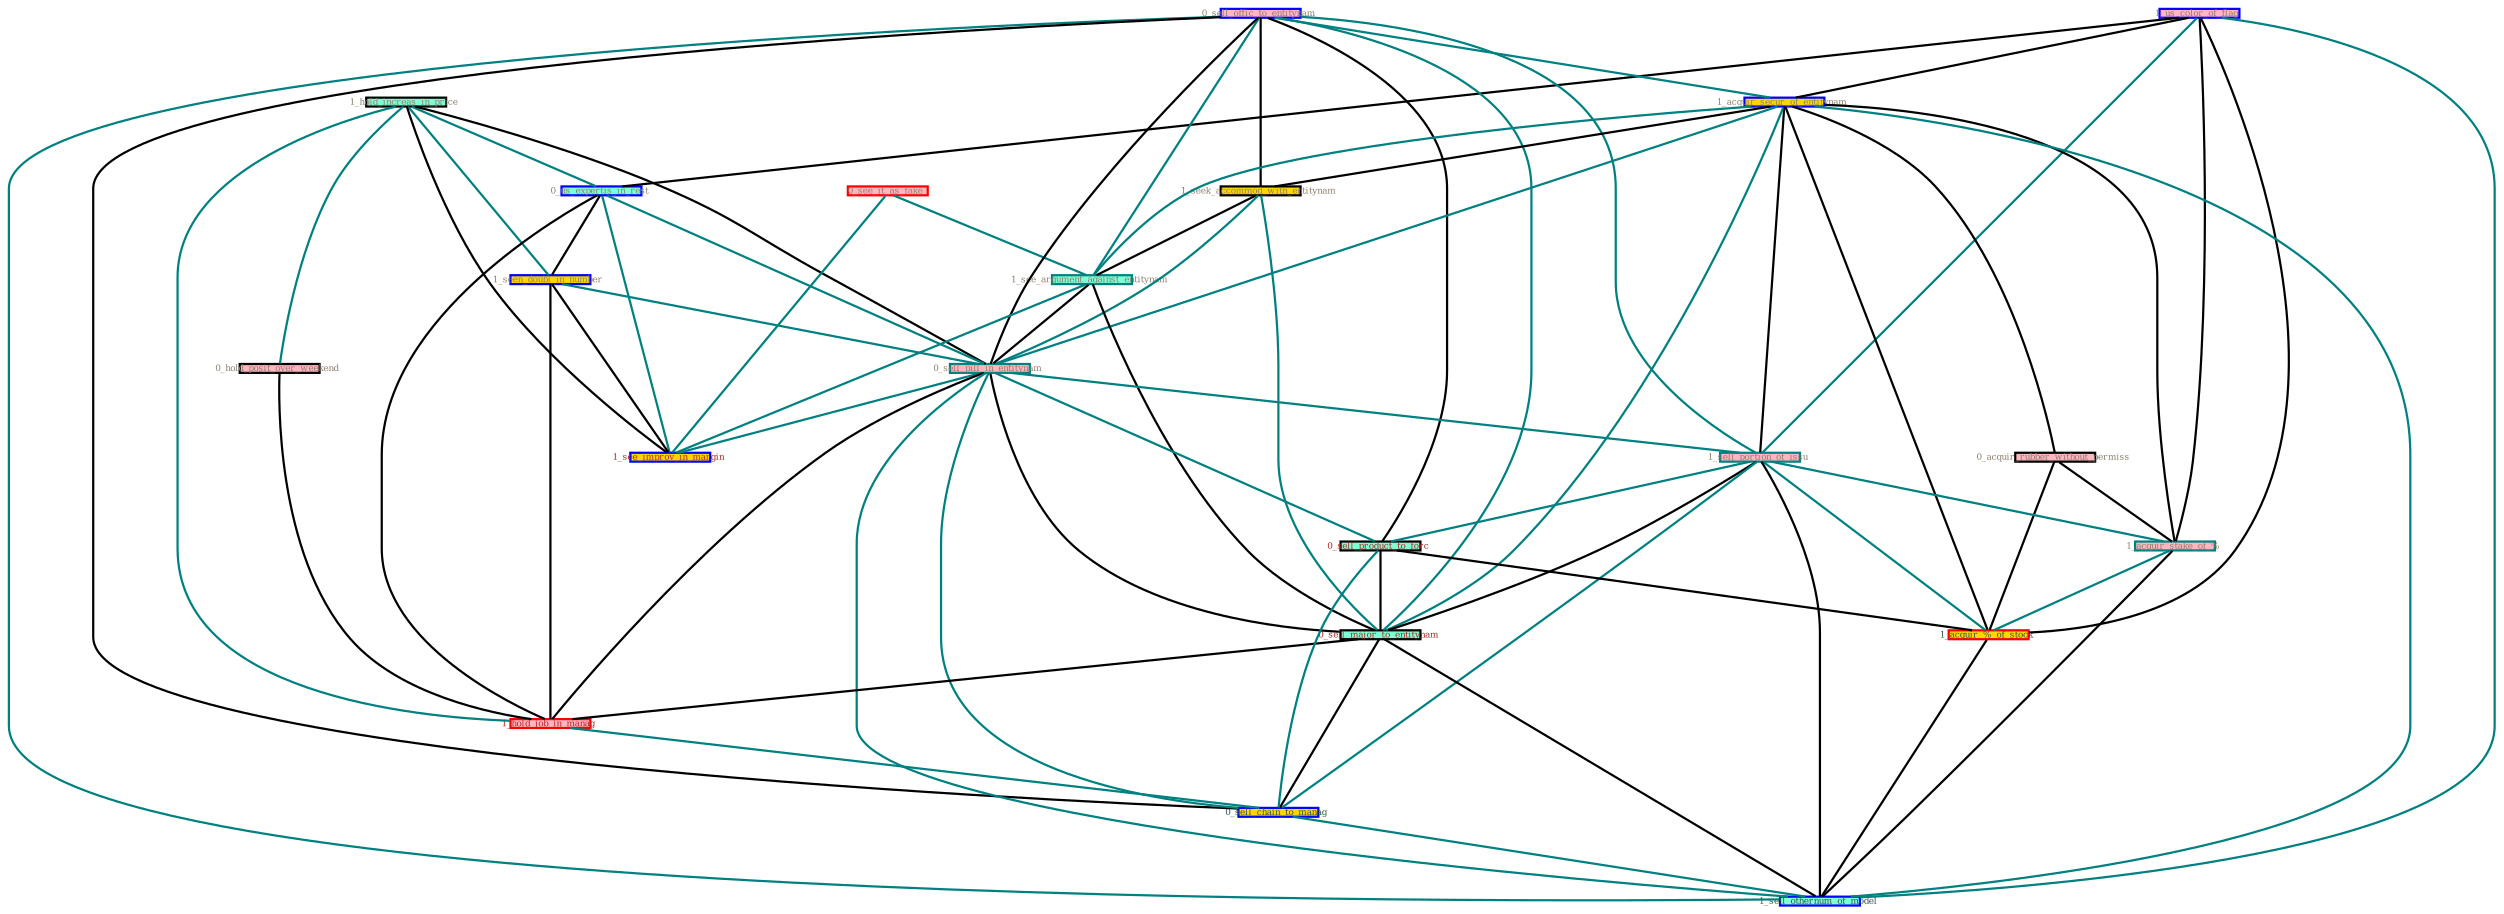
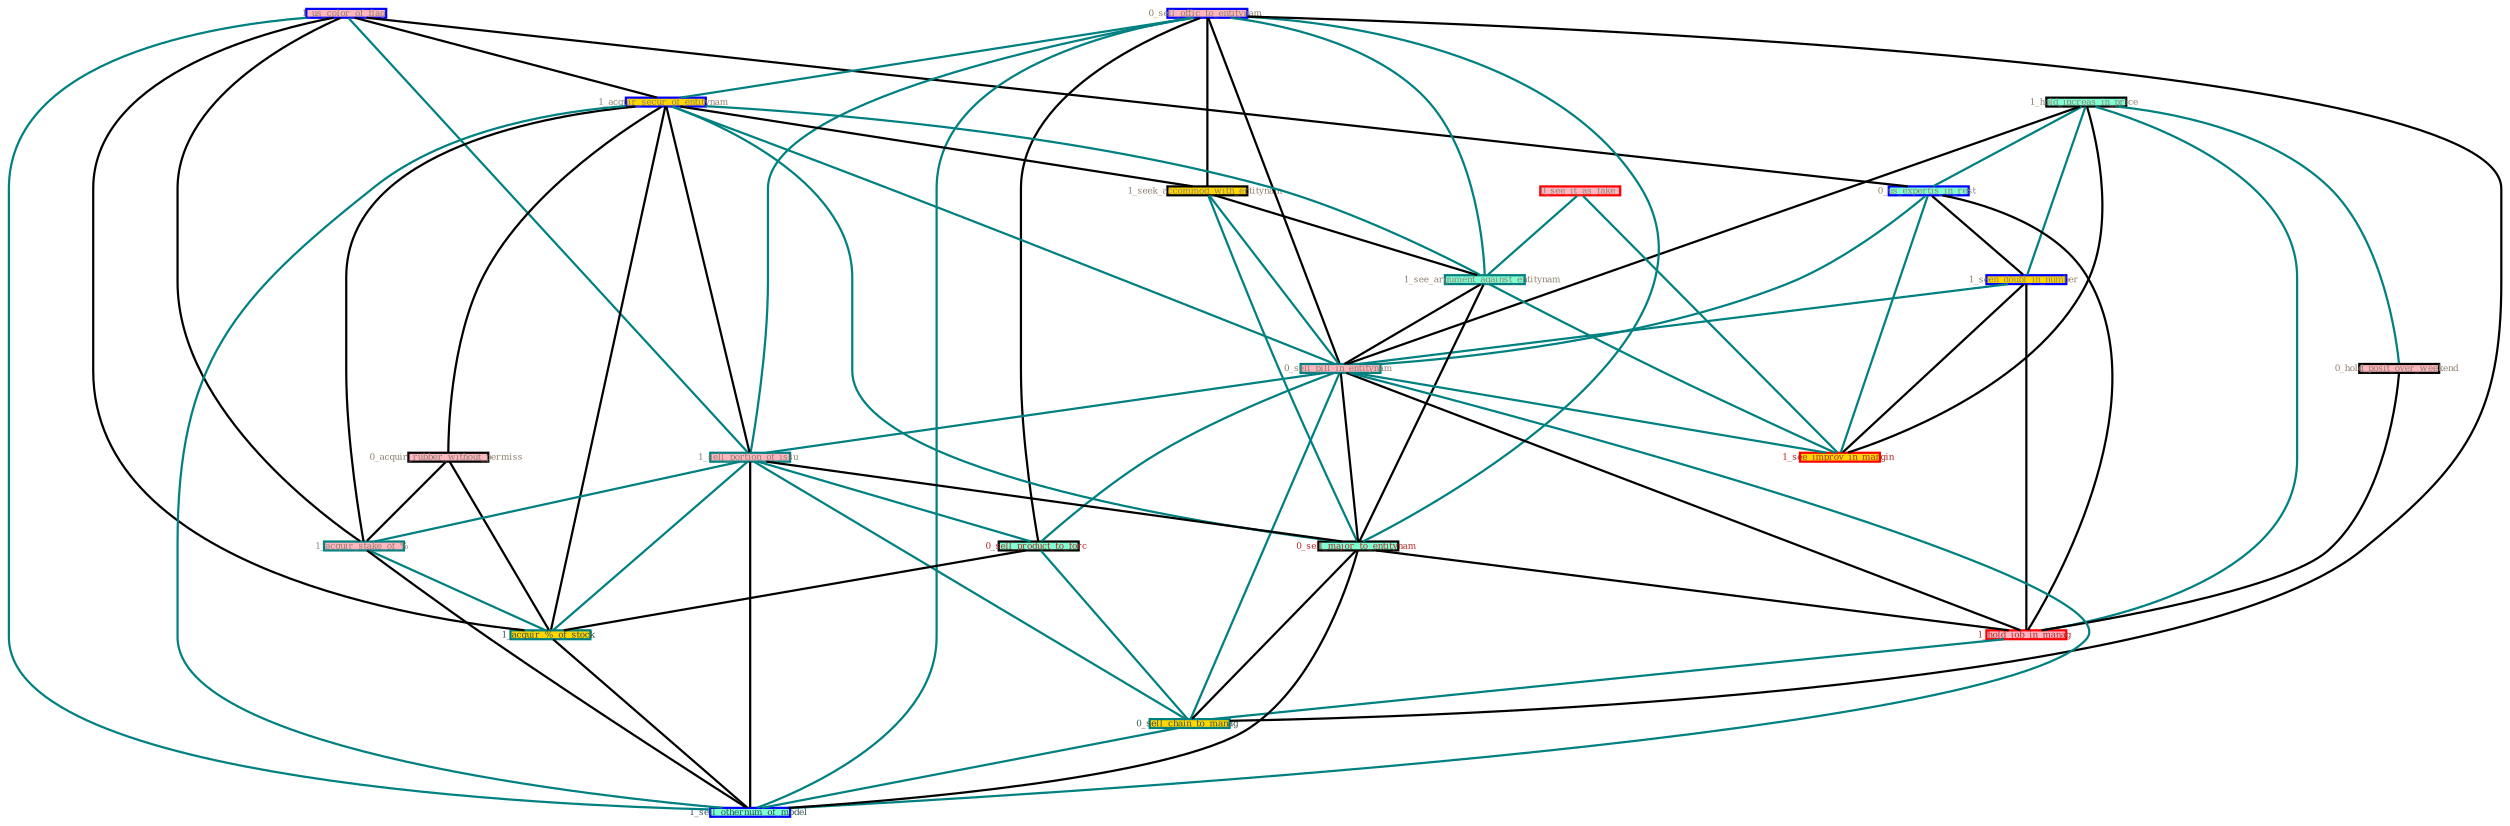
node "1_see_improv_in_margin": color blue -> red
edge "0_sell_product_to_forc" -- "0_sell_major_to_entitynam": removed
node "1_acquir_%_of_stock": color red -> teal
node "0_sell_chain_to_manag": color blue -> teal
